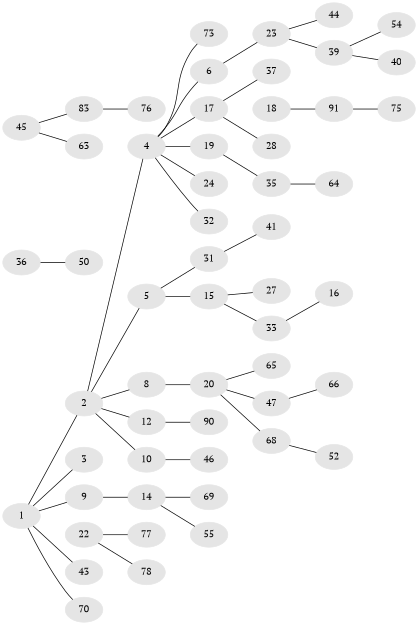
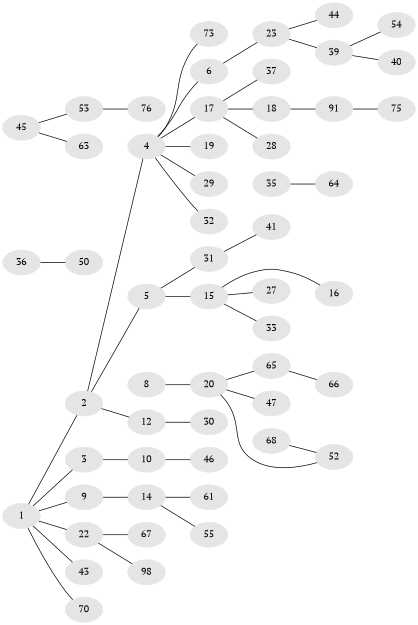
node "83": label "83" -> "53"
edge "17" -- "18": added
edge "19" -- "35": removed
node "24": label "24" -> "29"
edge "16" -- "33": now "16" -- "15"
edge "8" -- "2": removed
edge "66" -- "47": now "66" -- "65"
edge "20" -- "68": now "20" -- "52"
node "90": label "90" -> "30"
edge "2" -- "10": now "3" -- "10"
node "69": label "69" -> "61"
edge "1" -- "22": added
node "77": label "77" -> "67"
node "78": label "78" -> "98"
